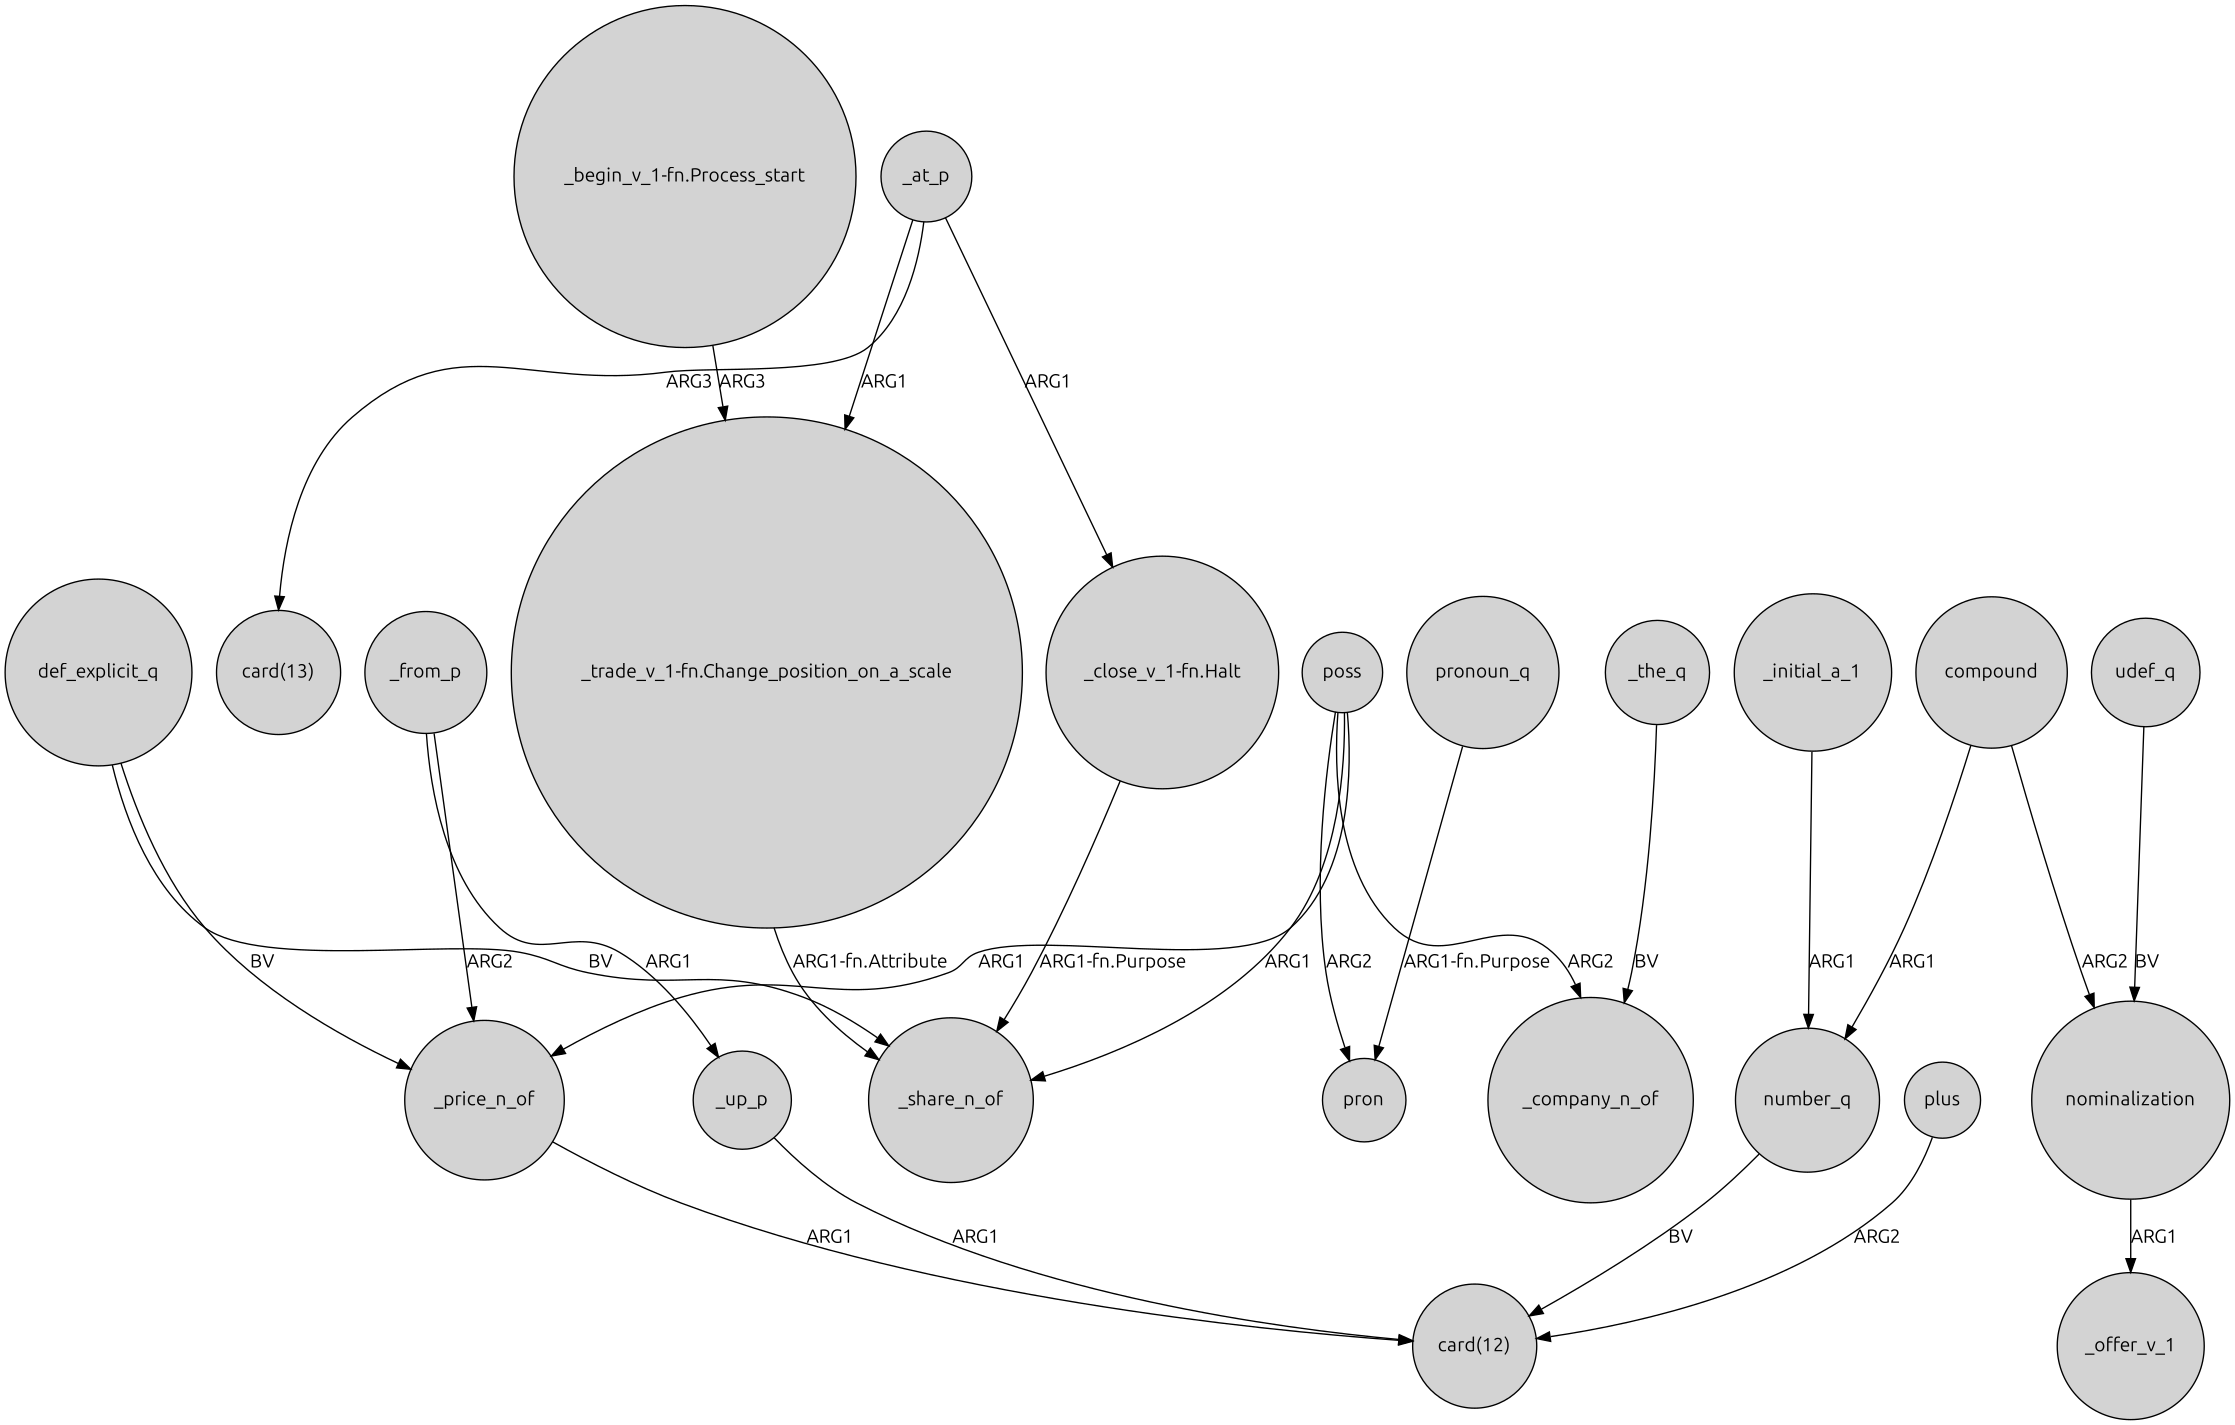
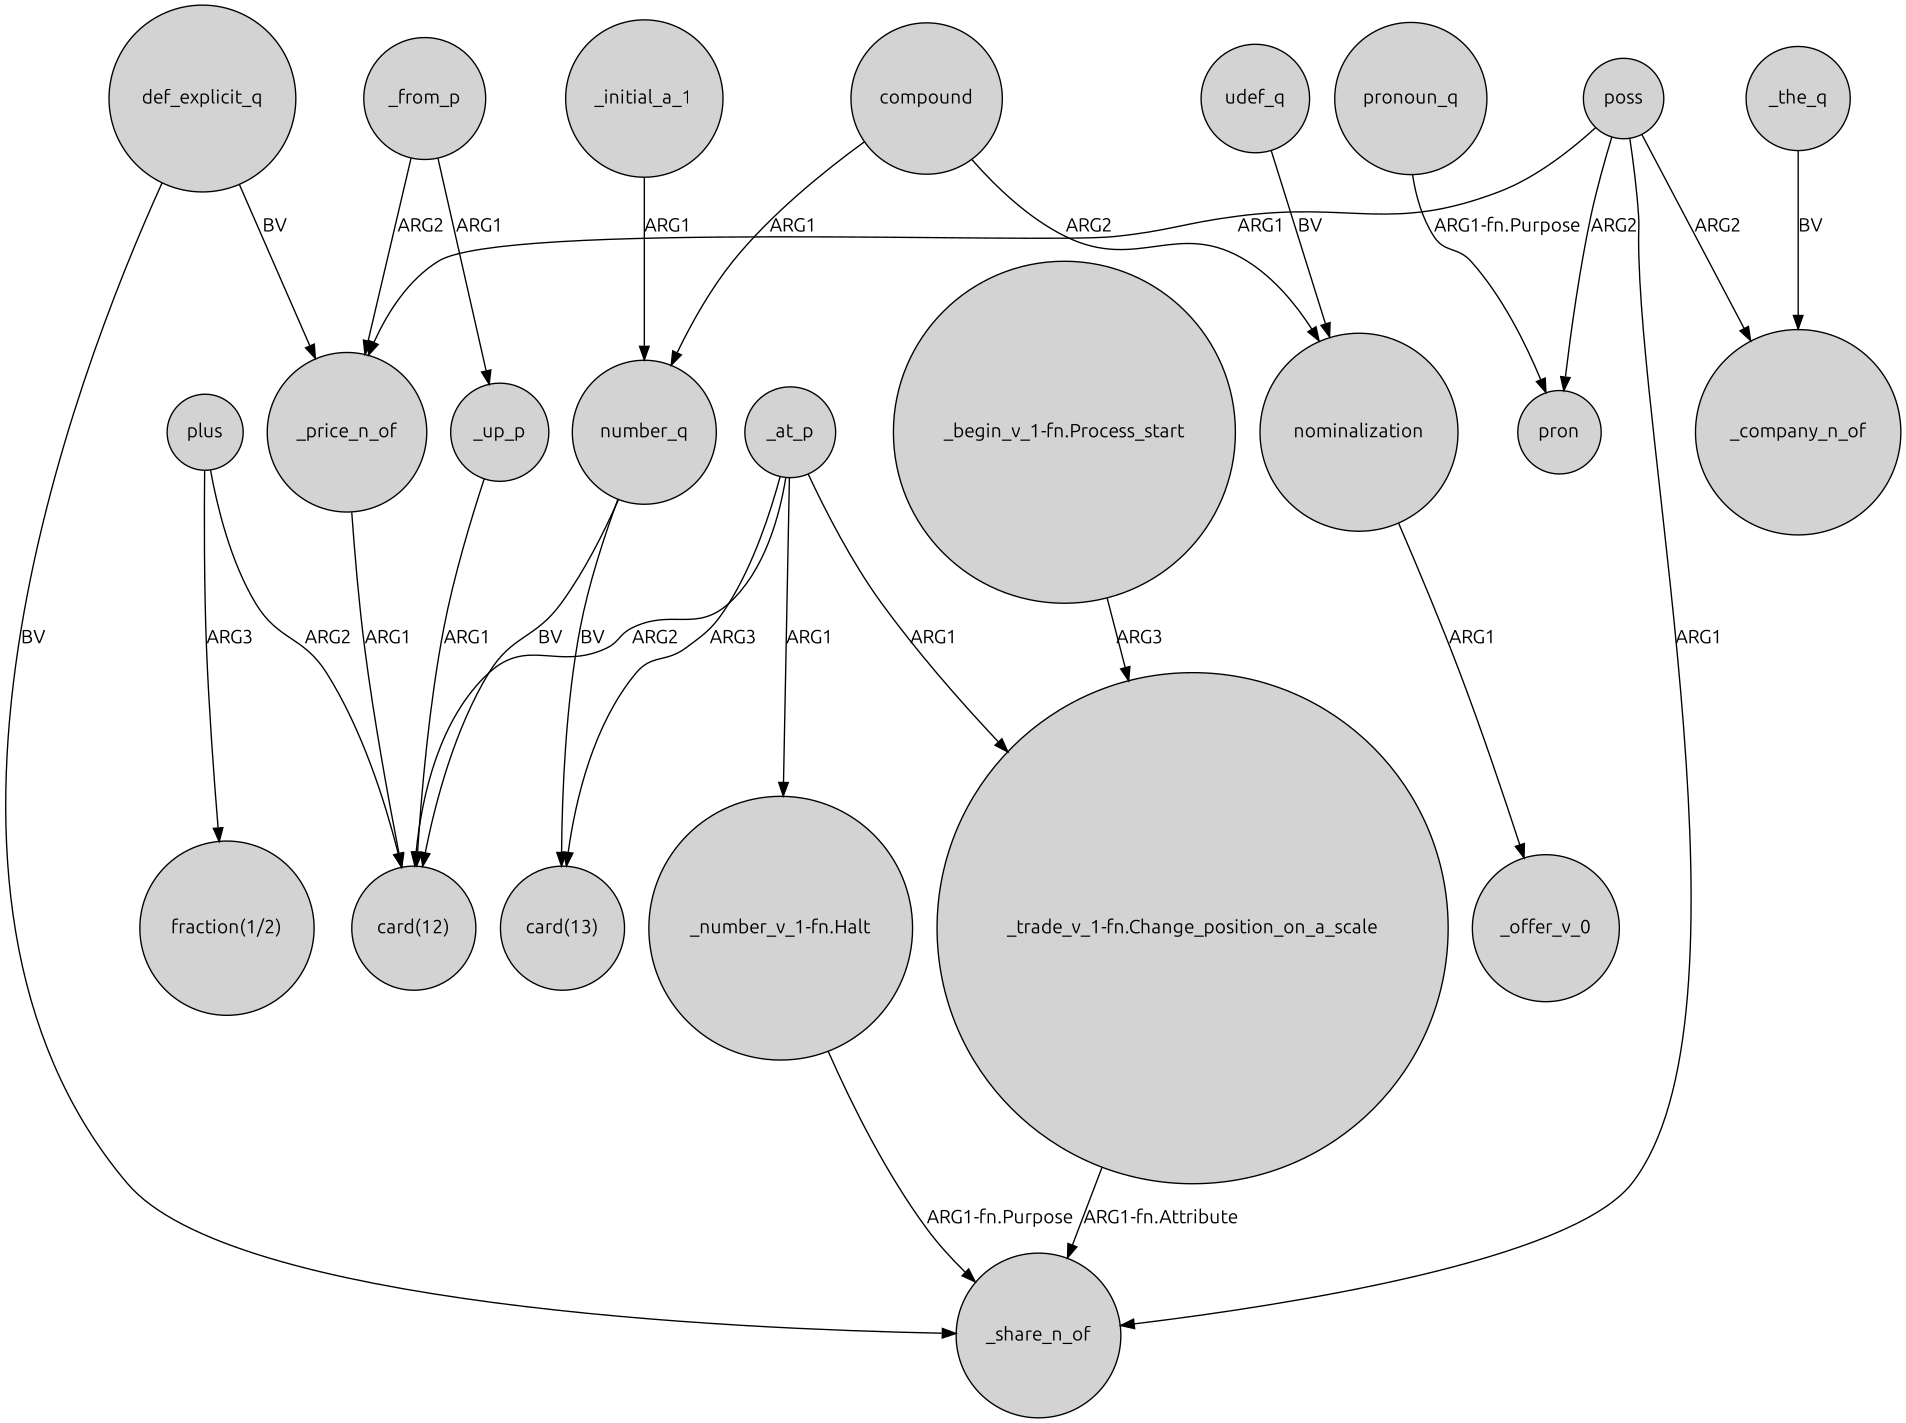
edge "_at_p" -> "card(12)": added, label "ARG2"
node "_close_v_1-fn.Halt": label "_close_v_1-fn.Halt" -> "_number_v_1-fn.Halt"
edge "number_q" -> "card(13)": added, label "BV"
node "fraction(1/2)": added
node "_offer_v_1": label "_offer_v_1" -> "_offer_v_0"
